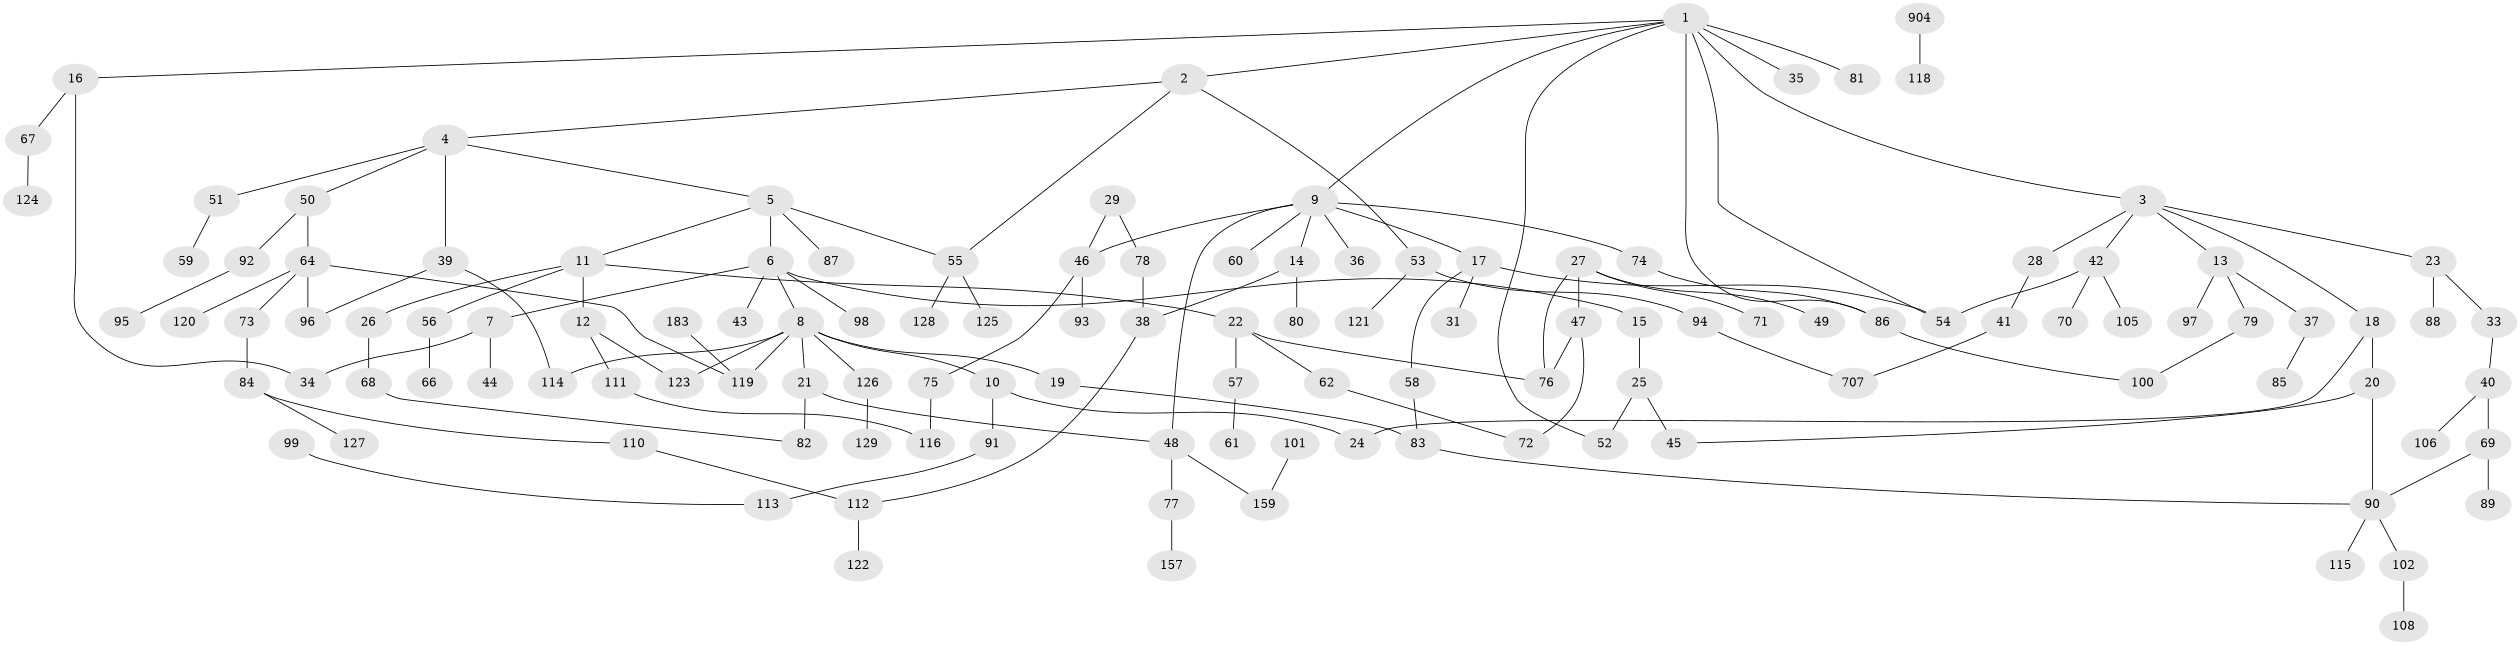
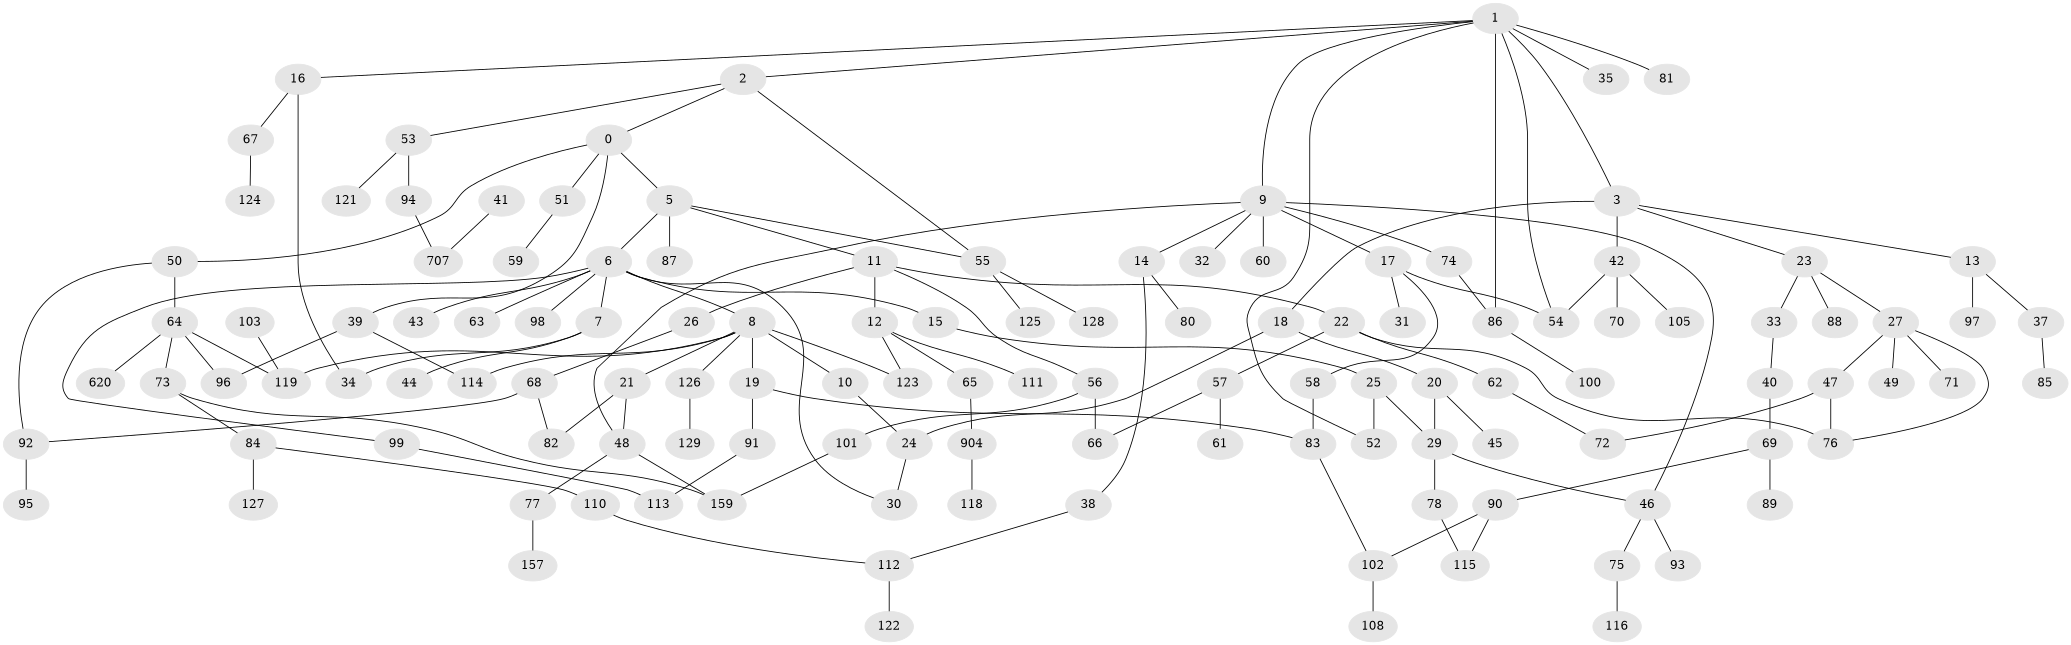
node "4": label "4" -> "0"
node "36": label "36" -> "32"
node "28": removed
edge "78" -- "38": now "78" -- "115"
edge "23" -- "27": added
edge "6" -- "99": added
node "120": label "120" -> "620"
node "63": added
node "183": label "183" -> "103"
node "79": removed
node "65": added
edge "57" -- "66": added
edge "111" -- "116": removed
edge "10" -- "91": now "19" -- "91"
edge "25" -- "45": now "25" -- "29"
edge "56" -- "101": added
edge "68" -- "92": added
edge "73" -- "159": added
edge "20" -- "90": now "20" -- "29"
node "106": removed
edge "83" -- "90": now "83" -- "102"
node "30": added
